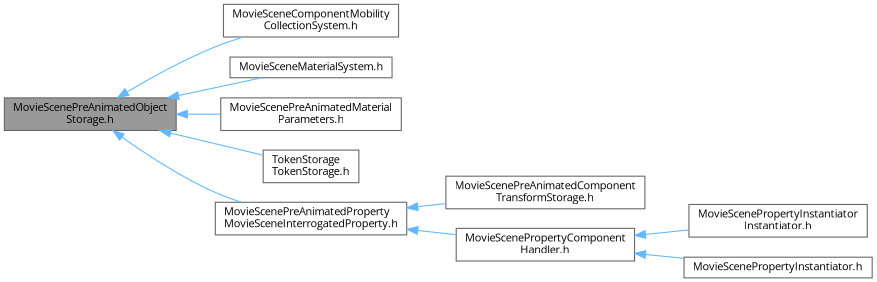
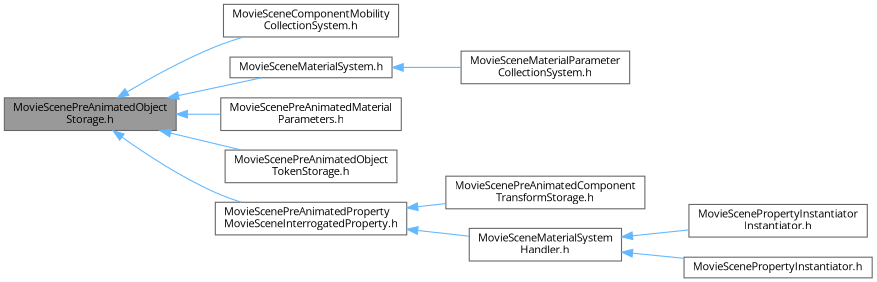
node "MovieSceneMaterialParameter CollectionSystem.h": added
node "TokenStorage TokenStorage.h": label "TokenStorage TokenStorage.h" -> "MovieScenePreAnimatedObject TokenStorage.h"
node "MovieScenePropertyComponent Handler.h": label "MovieScenePropertyComponent Handler.h" -> "MovieSceneMaterialSystem Handler.h"
